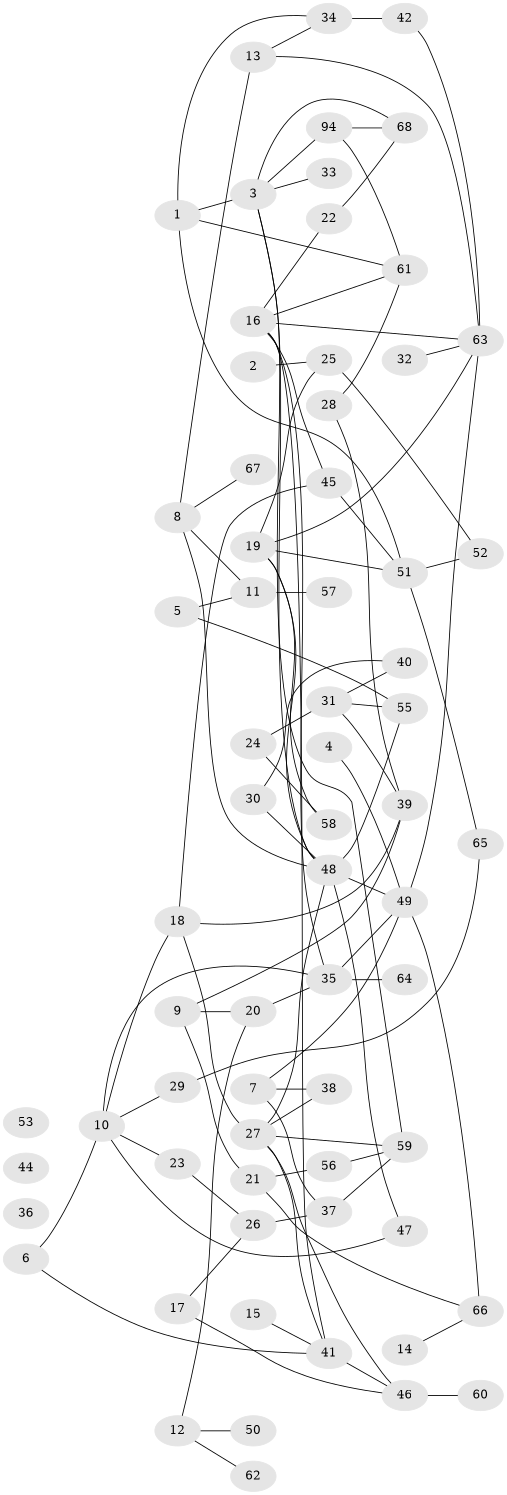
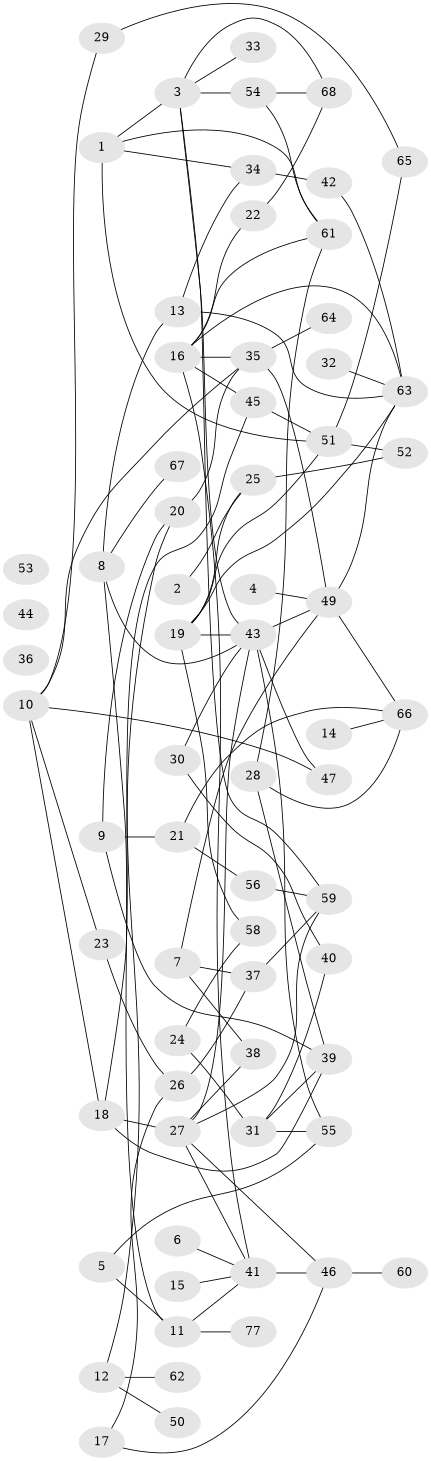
node "94": label "94" -> "54"
node "57": label "57" -> "77"
edge "66" -- "28": added
node "48": label "48" -> "43"
edge "10" -- "6": removed
edge "41" -- "11": added
